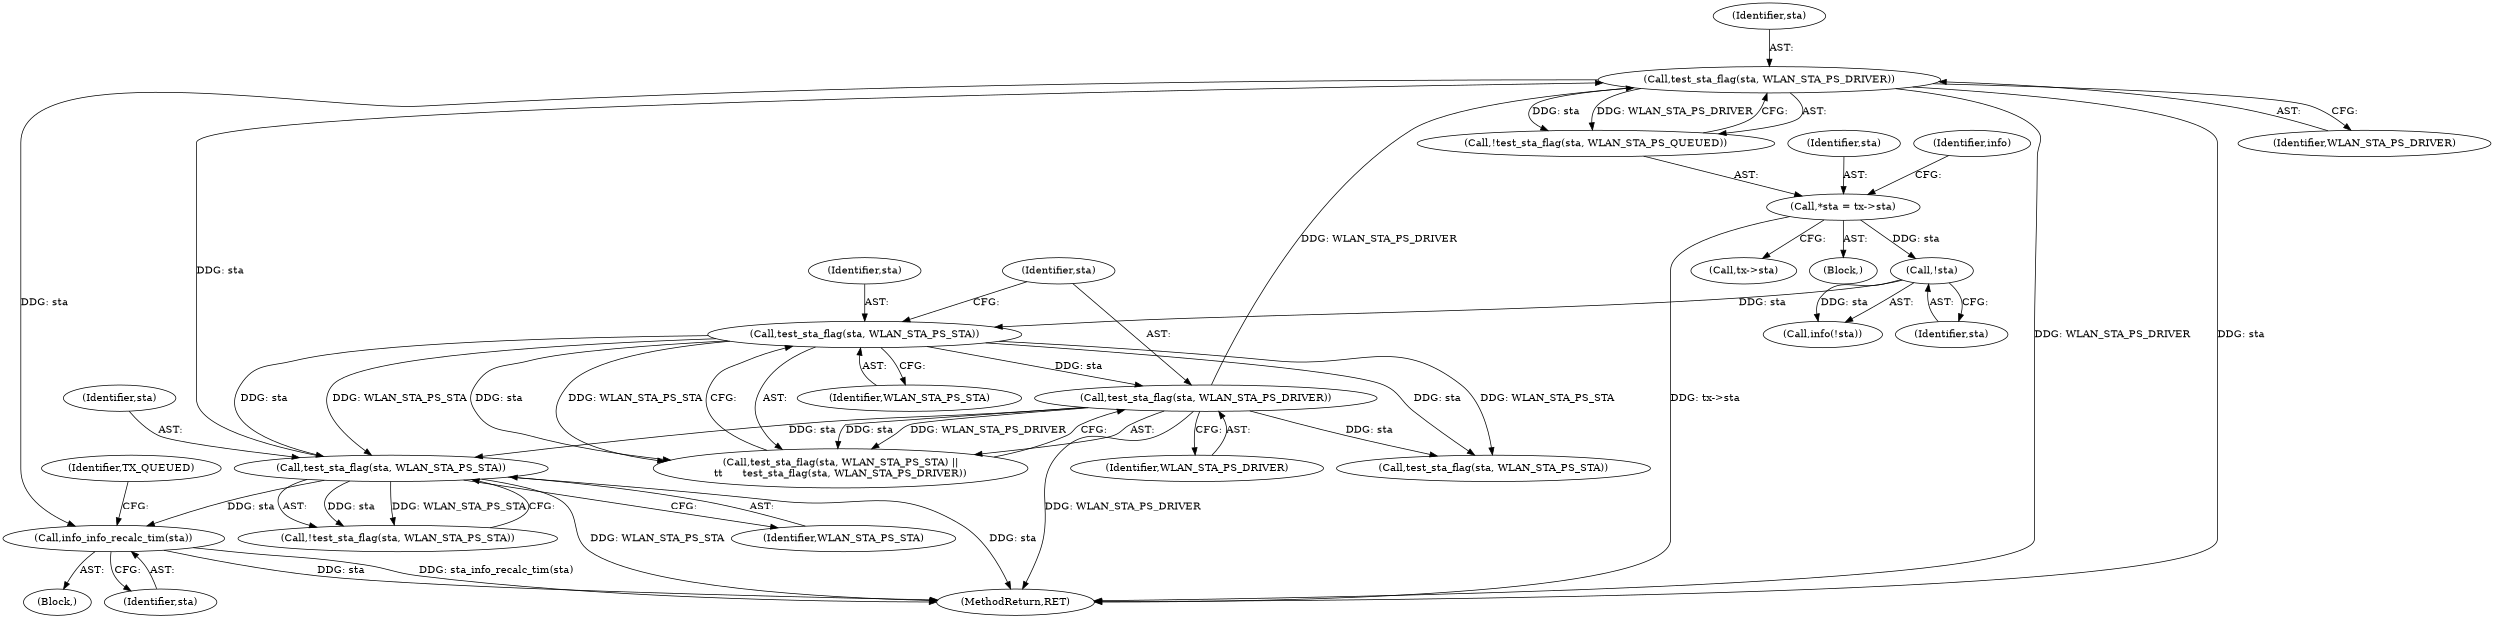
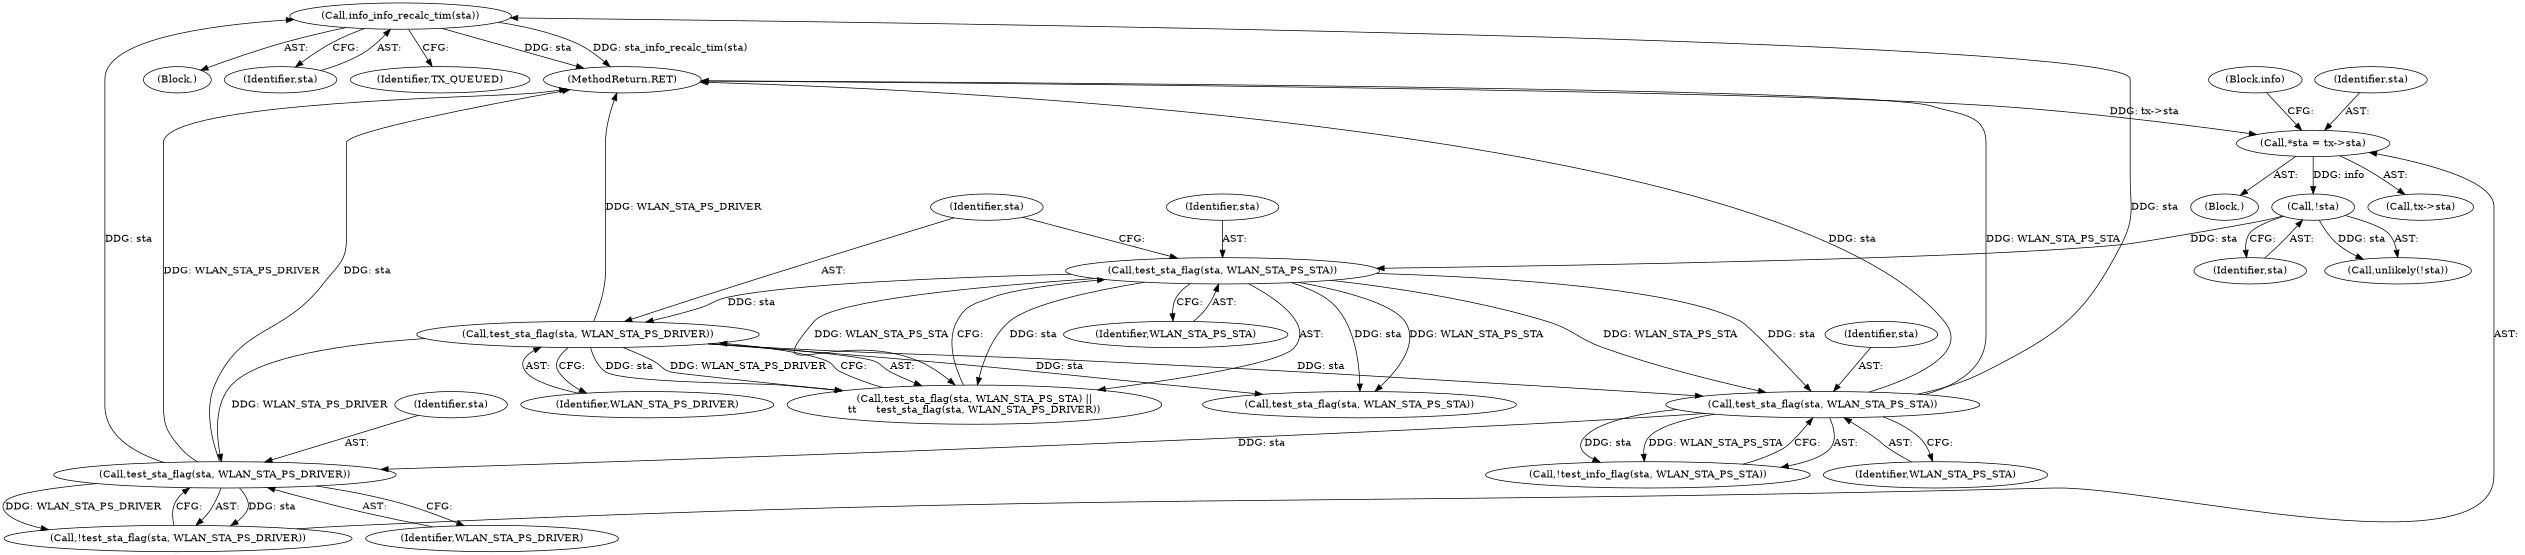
node "(Call,!test_sta_flag(sta, WLAN_STA_PS_QUEUED))": label "(Call,!test_sta_flag(sta, WLAN_STA_PS_QUEUED))" -> "(Call,!test_sta_flag(sta, WLAN_STA_PS_DRIVER))"
node "(Identifier,info)": label "(Identifier,info)" -> "(Block,info)"
edge "(Call,*sta = tx->sta)" -> "(Call,tx->sta)": label "CFG: " -> "AST: "
edge "(Call,*sta = tx->sta)" -> "(Call,!sta)": label "DDG: sta" -> "DDG: info"
node "(Call,info(!sta))": label "(Call,info(!sta))" -> "(Call,unlikely(!sta))"
edge "(Identifier,TX_QUEUED)" -> "(Call,info_info_recalc_tim(sta))": reversed
node "(Call,!test_sta_flag(sta, WLAN_STA_PS_STA))": label "(Call,!test_sta_flag(sta, WLAN_STA_PS_STA))" -> "(Call,!test_info_flag(sta, WLAN_STA_PS_STA))"
edge "(Call,*sta = tx->sta)" -> "(MethodReturn,RET)": reversed
